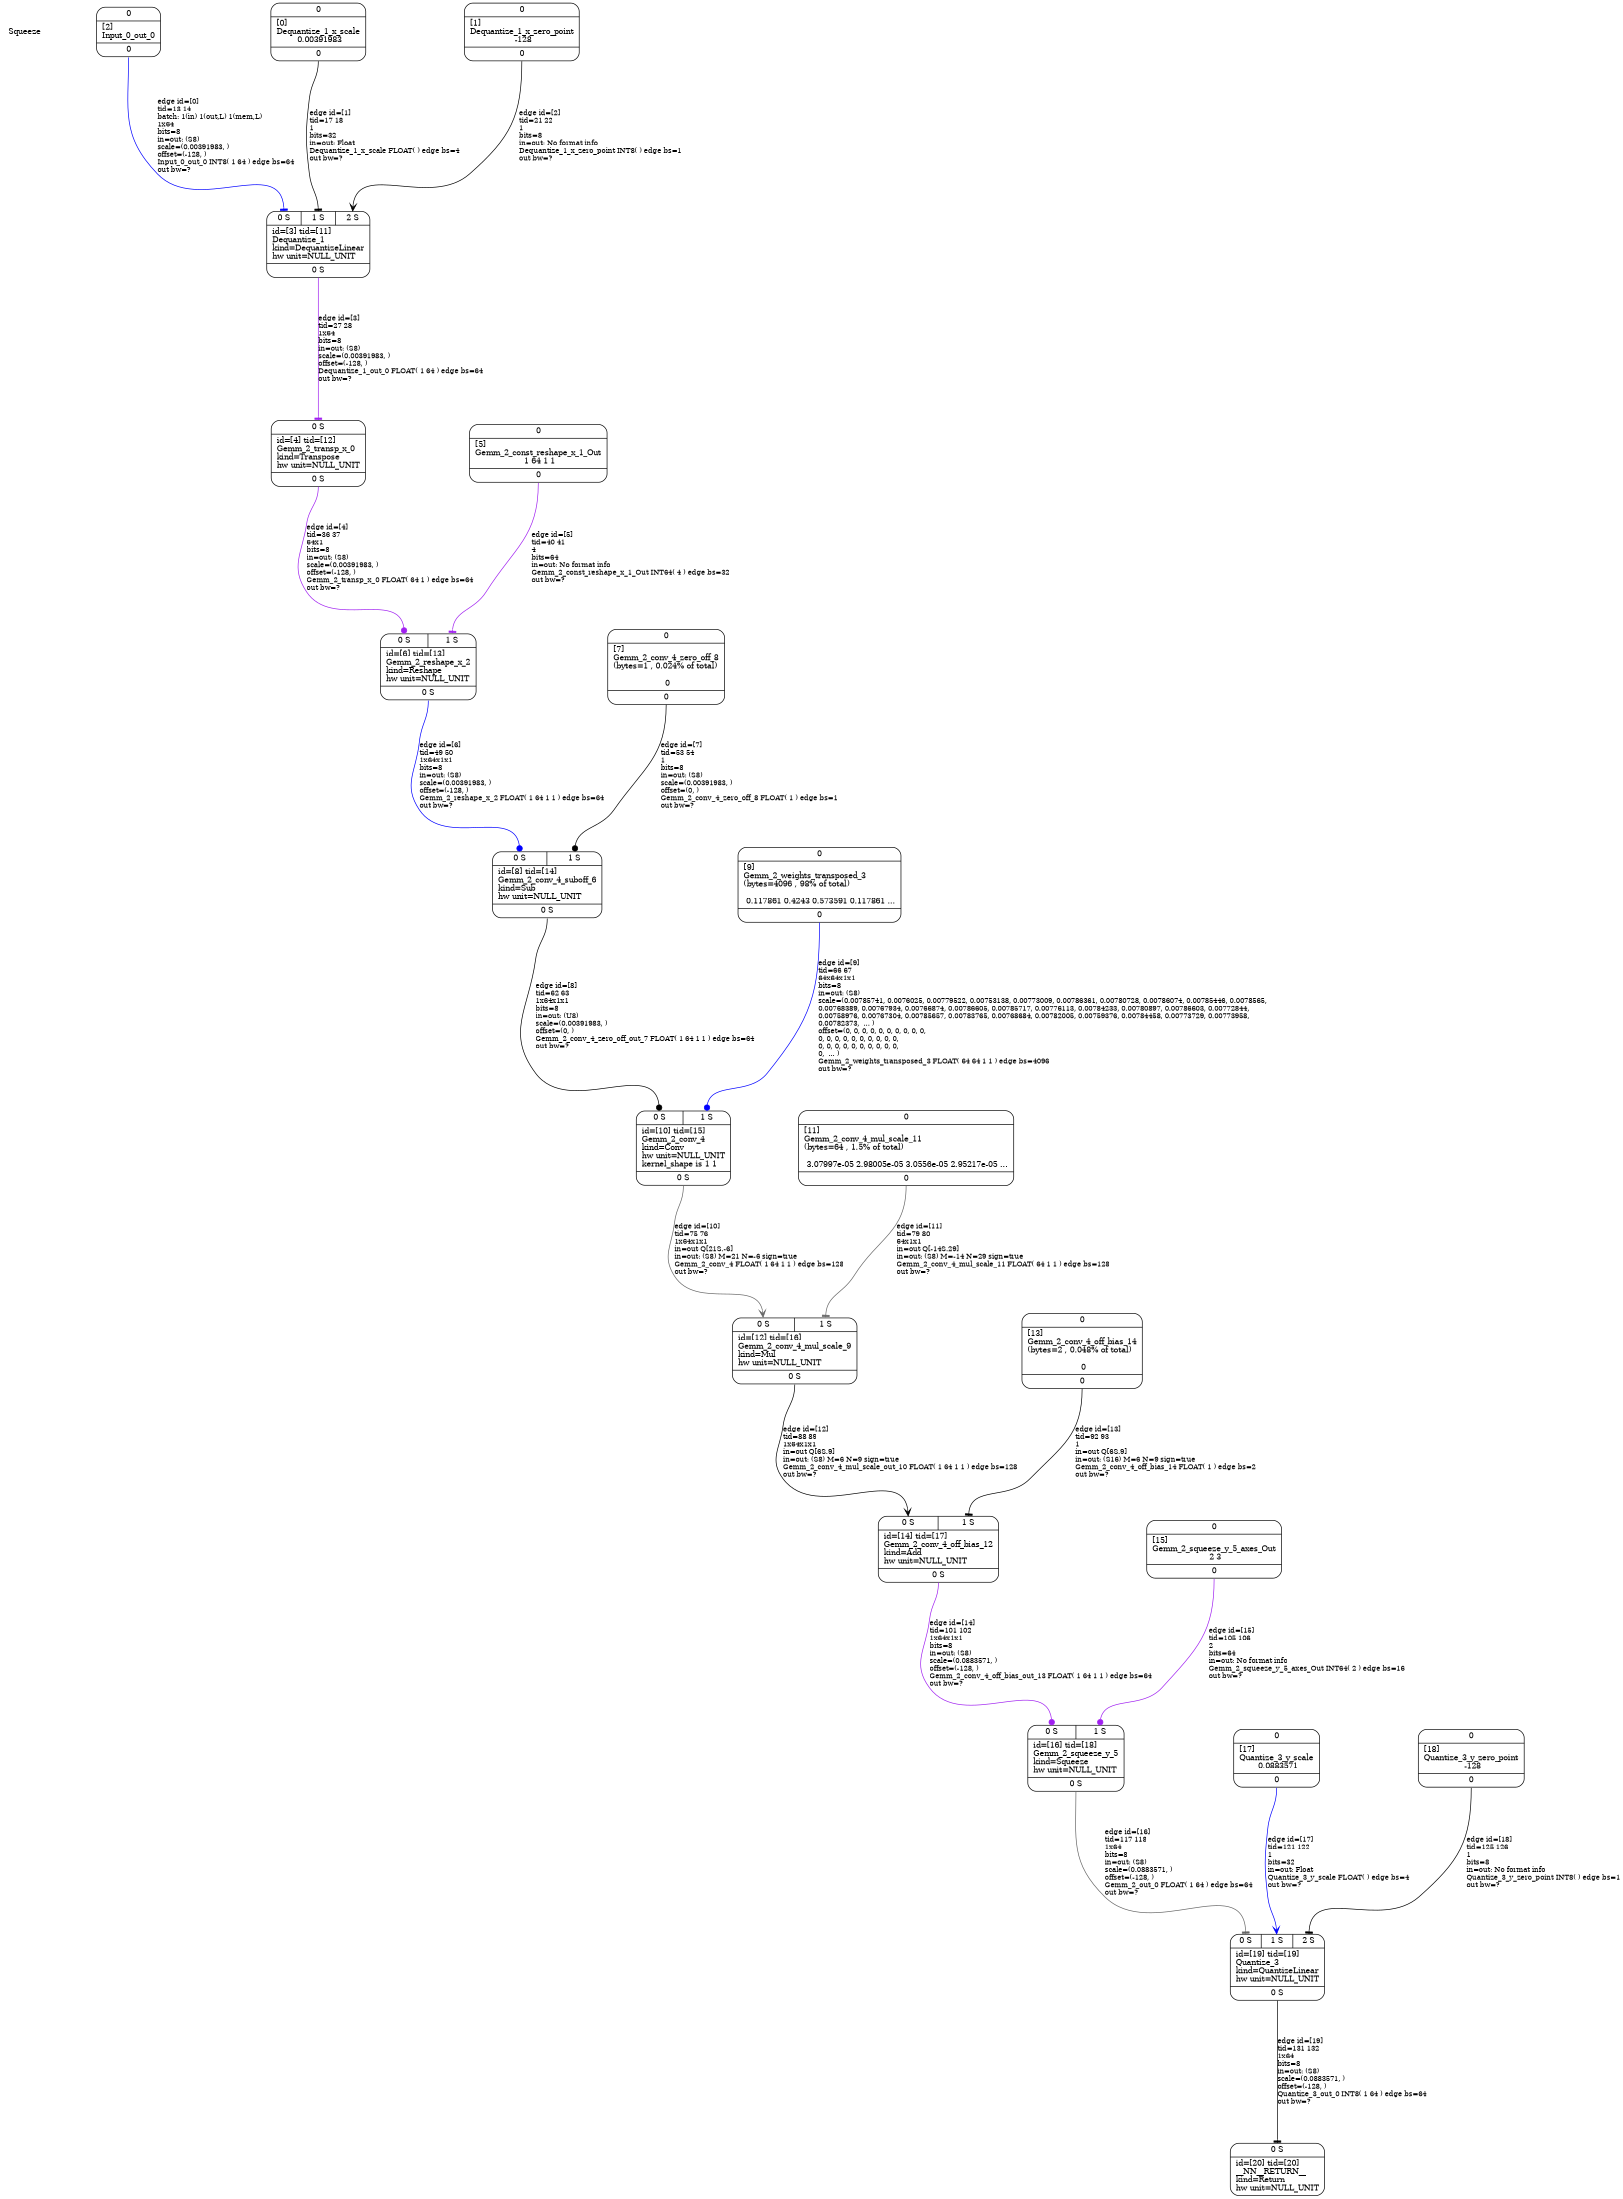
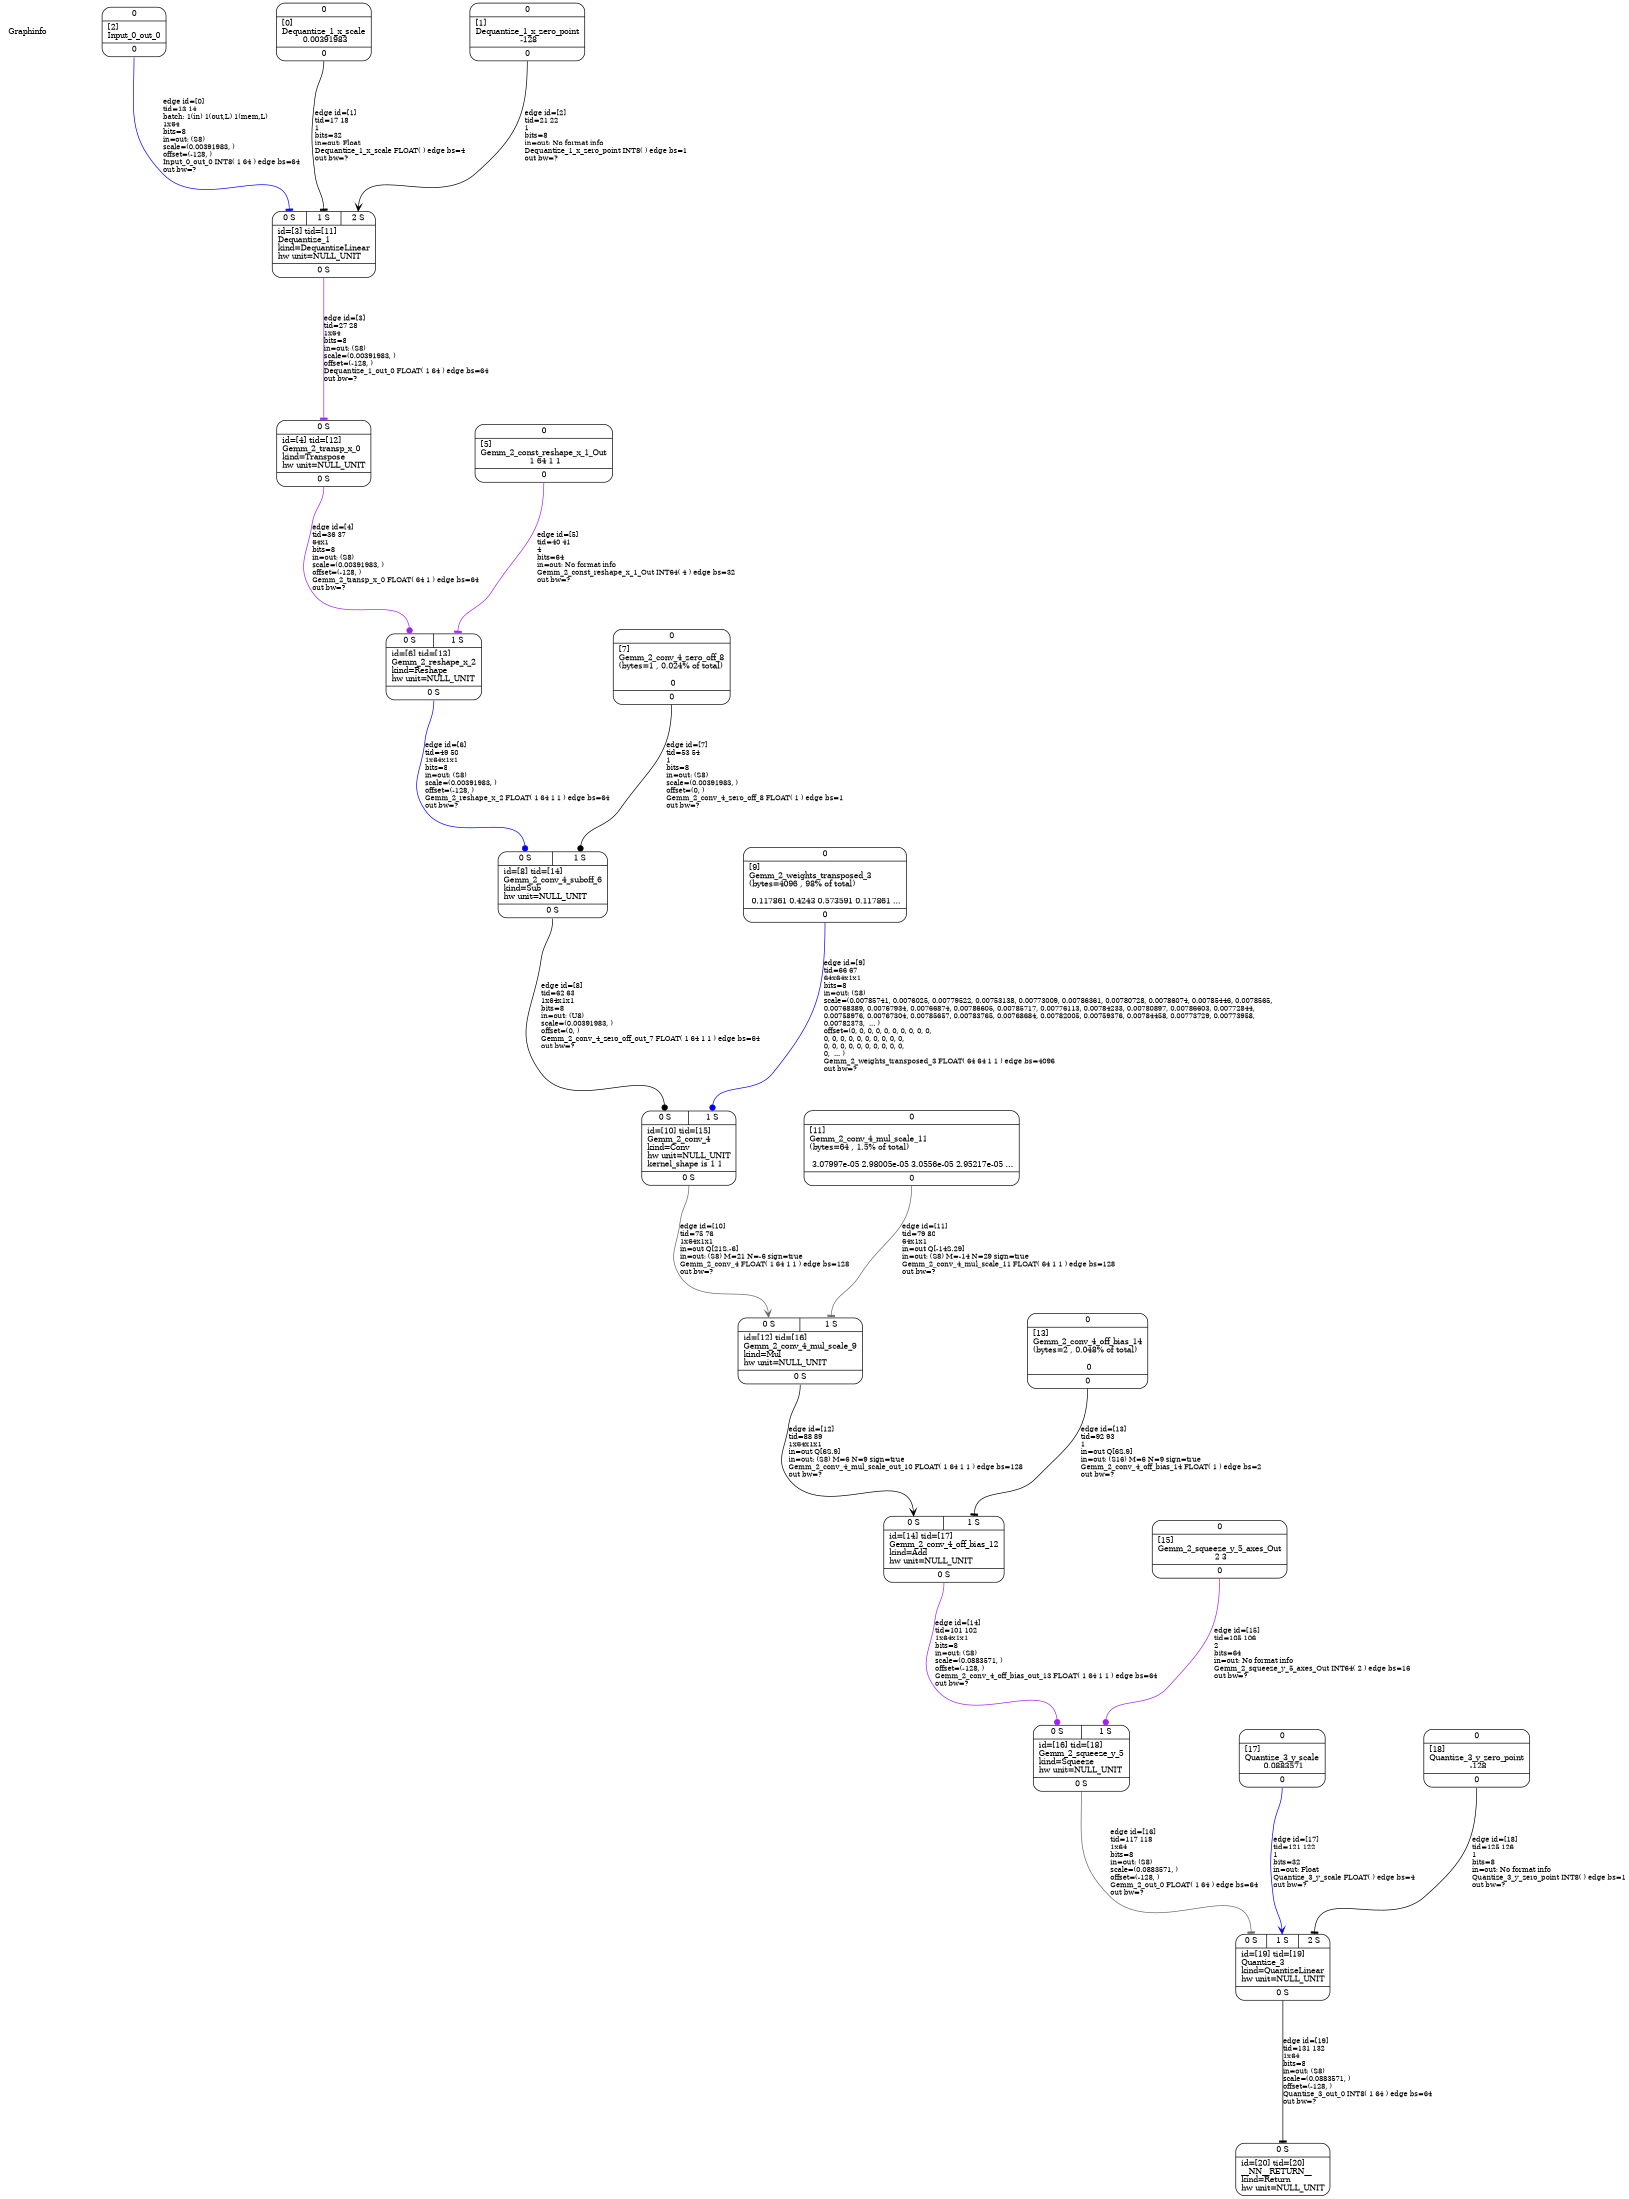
node "Squeeze": label "Squeeze" -> "Graphinfo"
